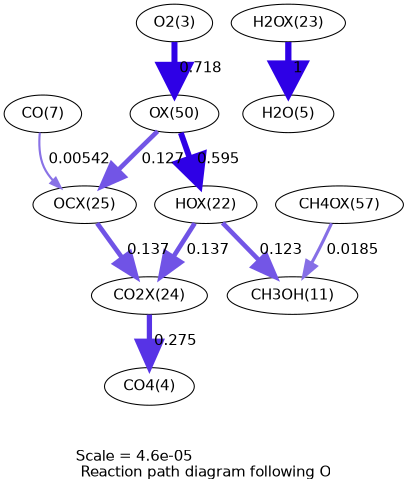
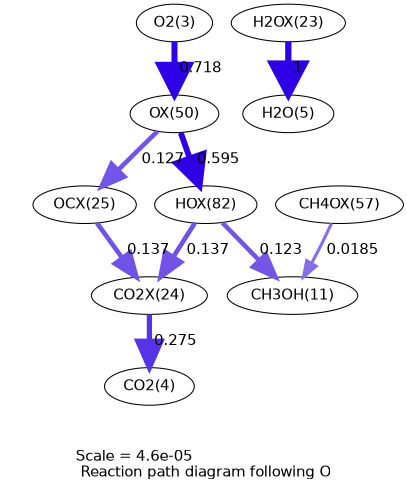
node "CO(7)": removed
node "HOX(22)": label "HOX(22)" -> "HOX(82)"
node "CO4(4)": label "CO4(4)" -> "CO2(4)"
